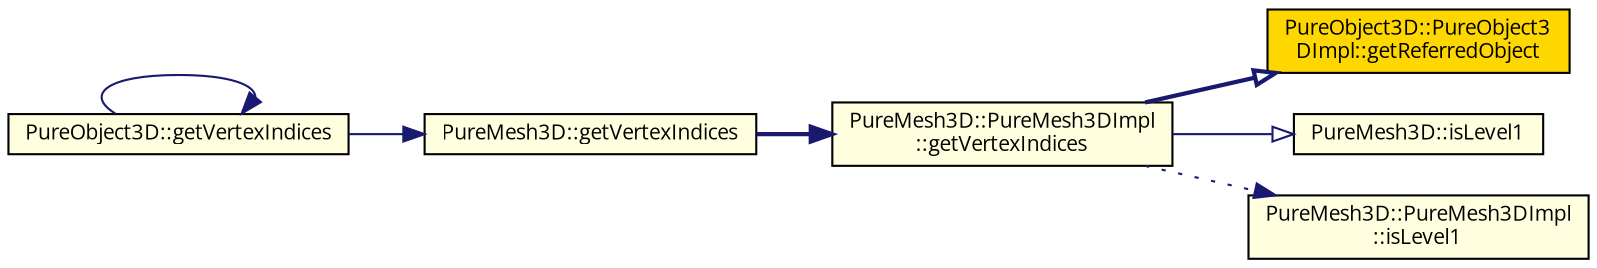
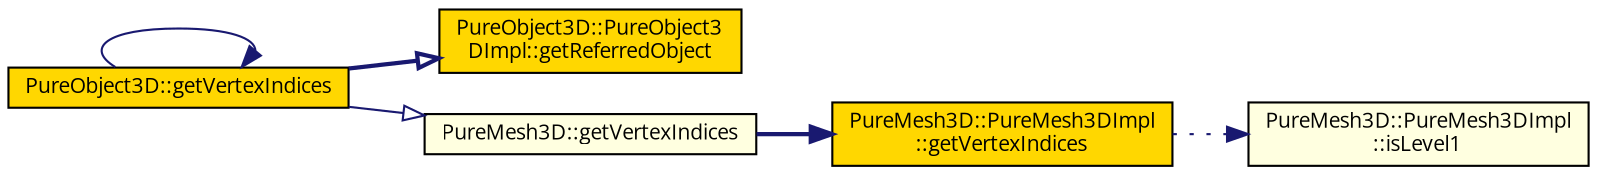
edge "PureMesh3D::PureMesh3DImpl ::getVertexIndices" -> "PureObject3D::PureObject3 DImpl::getReferredObject": now "PureObject3D::getVertexIndices" -> "PureObject3D::PureObject3 DImpl::getReferredObject"
node "PureObject3D::getVertexIndices": fillcolor lightyellow -> gold
edge "PureObject3D::getVertexIndices" -> "PureMesh3D::getVertexIndices": arrowhead normal -> onormal
node "PureMesh3D::PureMesh3DImpl ::getVertexIndices": fillcolor lightyellow -> gold
node "PureMesh3D::isLevel1": removed
